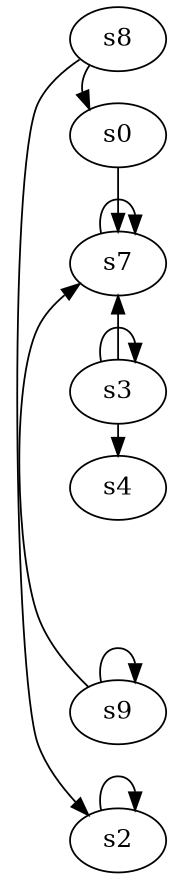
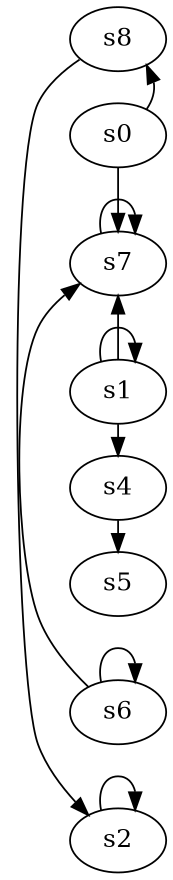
edge "s8" -> "s0": reversed
node "s3": label "s3" -> "s1"
node "s5": added
node "s9": label "s9" -> "s6"
